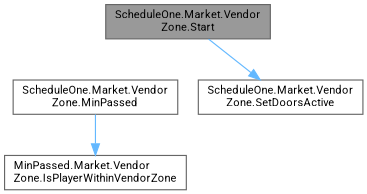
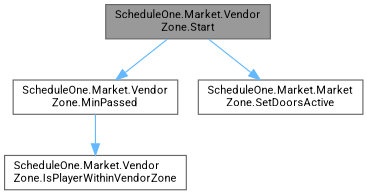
edge "ScheduleOne.Market.Vendor Zone.Start" -> "ScheduleOne.Market.Vendor Zone.MinPassed": added
node "ScheduleOne.Market.Vendor Zone.SetDoorsActive": label "ScheduleOne.Market.Vendor Zone.SetDoorsActive" -> "ScheduleOne.Market.Market Zone.SetDoorsActive"
node "MinPassed.Market.Vendor Zone.IsPlayerWithinVendorZone": label "MinPassed.Market.Vendor Zone.IsPlayerWithinVendorZone" -> "ScheduleOne.Market.Vendor Zone.IsPlayerWithinVendorZone"
